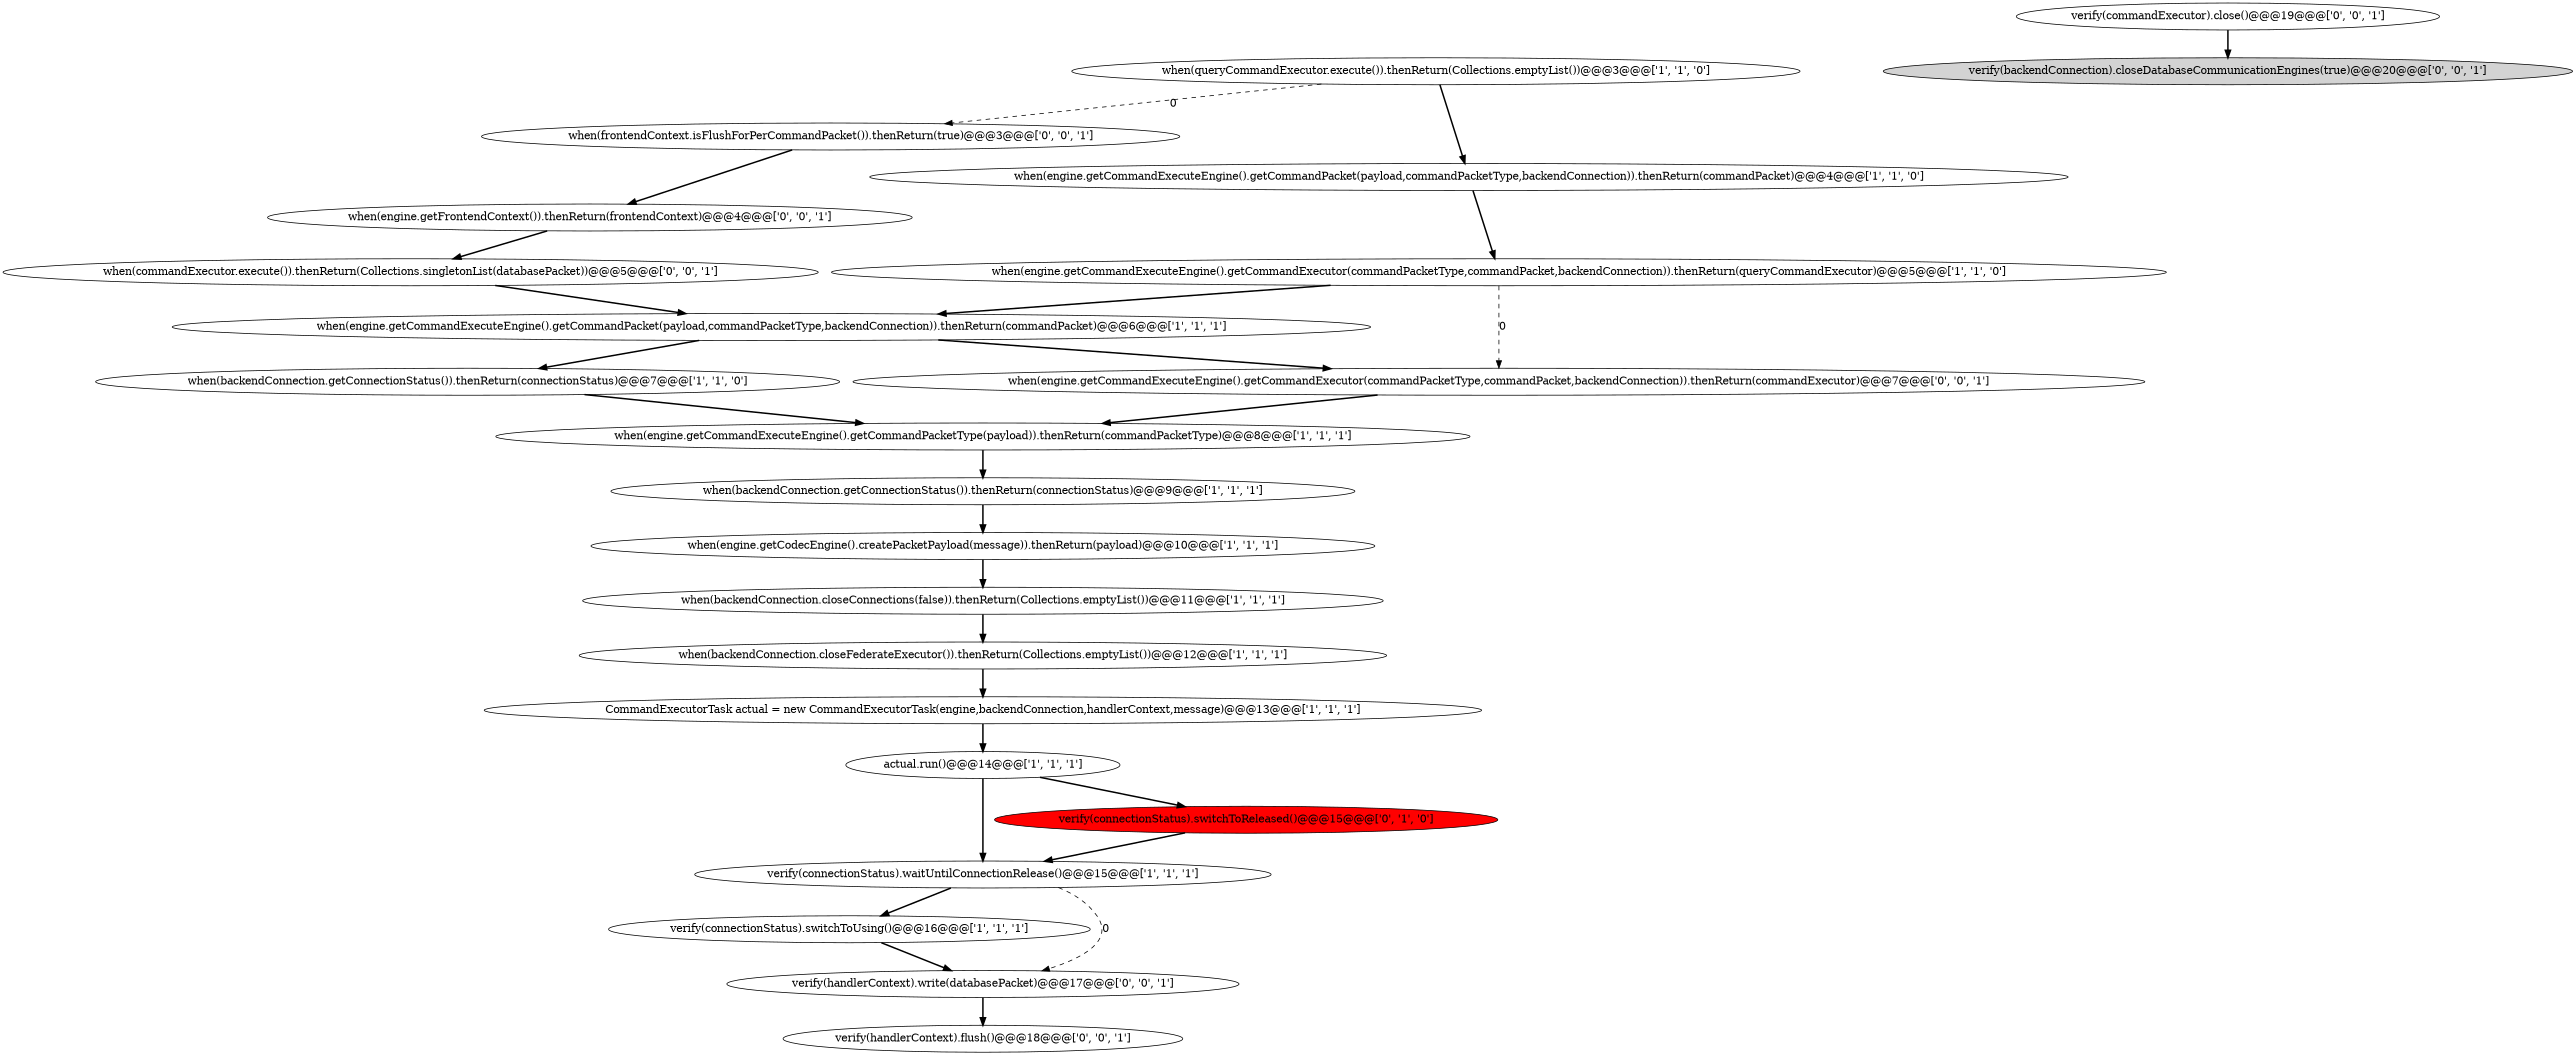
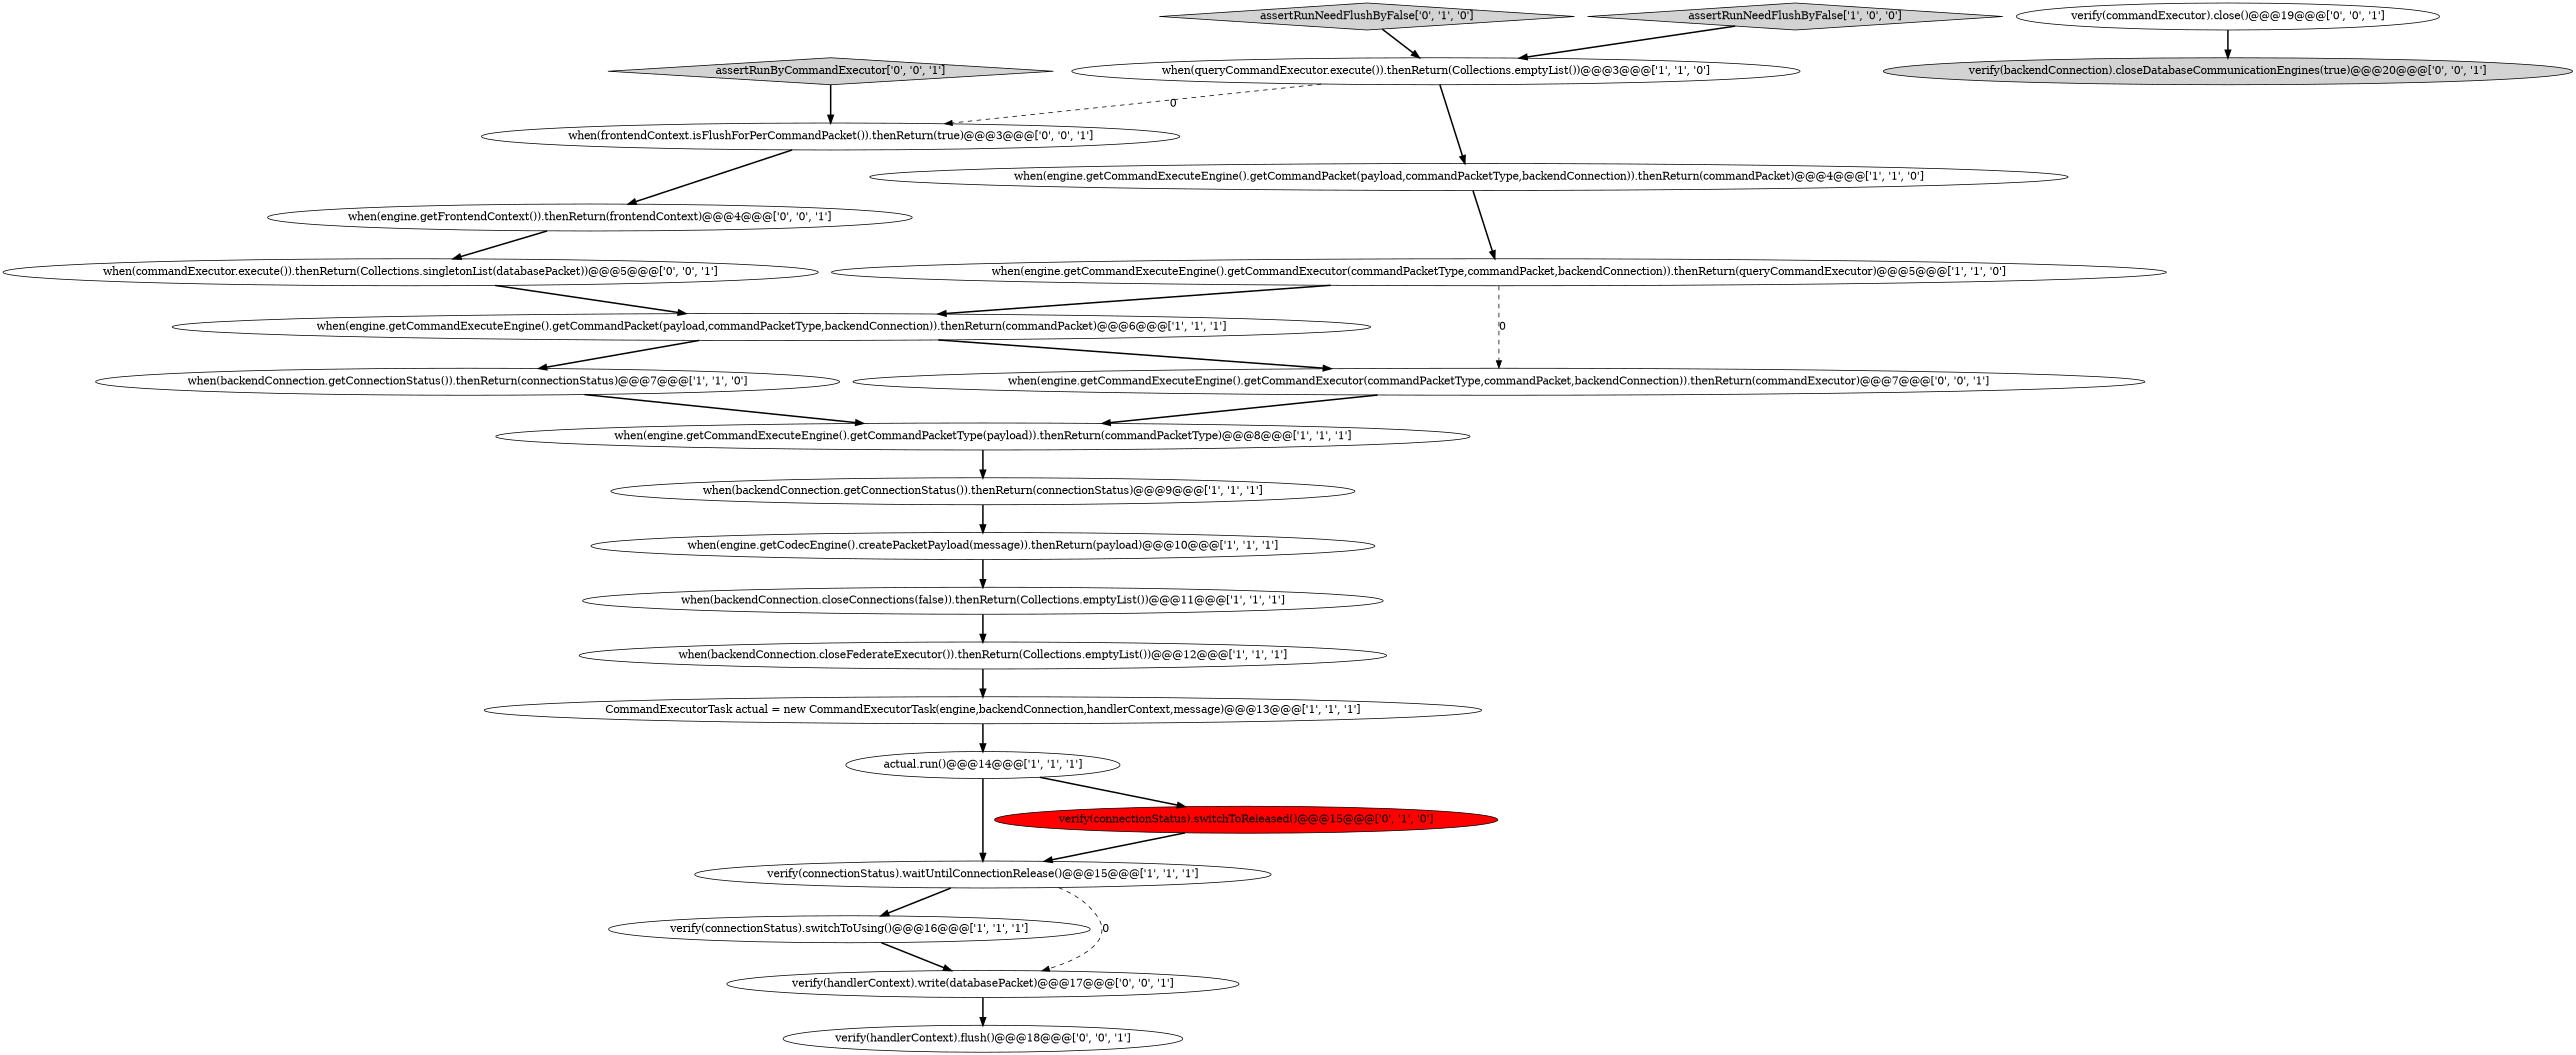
node "assertRunNeedFlushByFalse['0', '1', '0']": added
node "assertRunNeedFlushByFalse['1', '0', '0']": added
node "assertRunByCommandExecutor['0', '0', '1']": added
